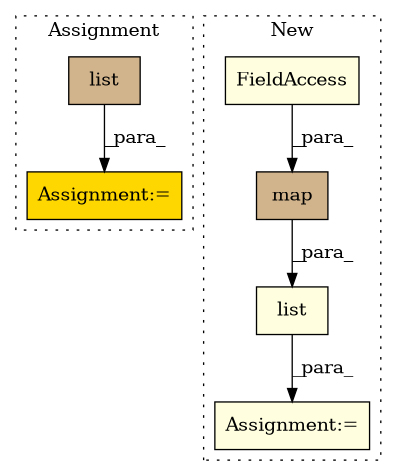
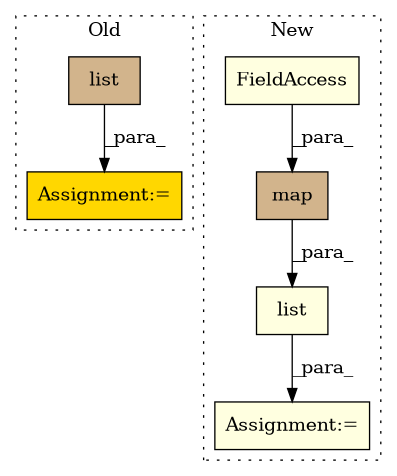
cluster "Assignment": label "Assignment" -> "Old"
